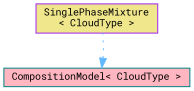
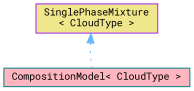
edge "SinglePhaseMixture < CloudType >" -> "CompositionModel< CloudType >": reversed
